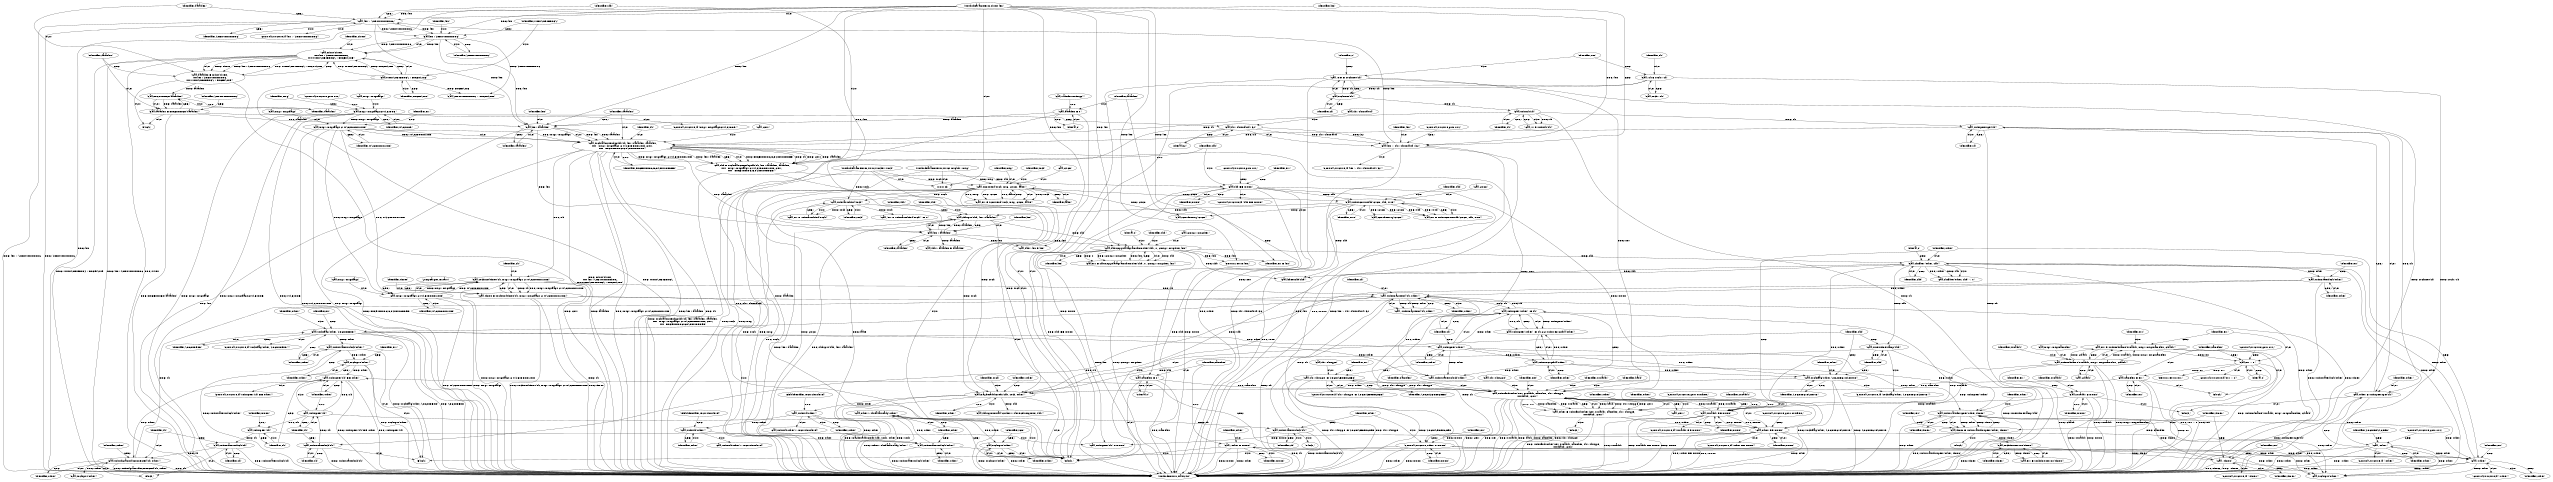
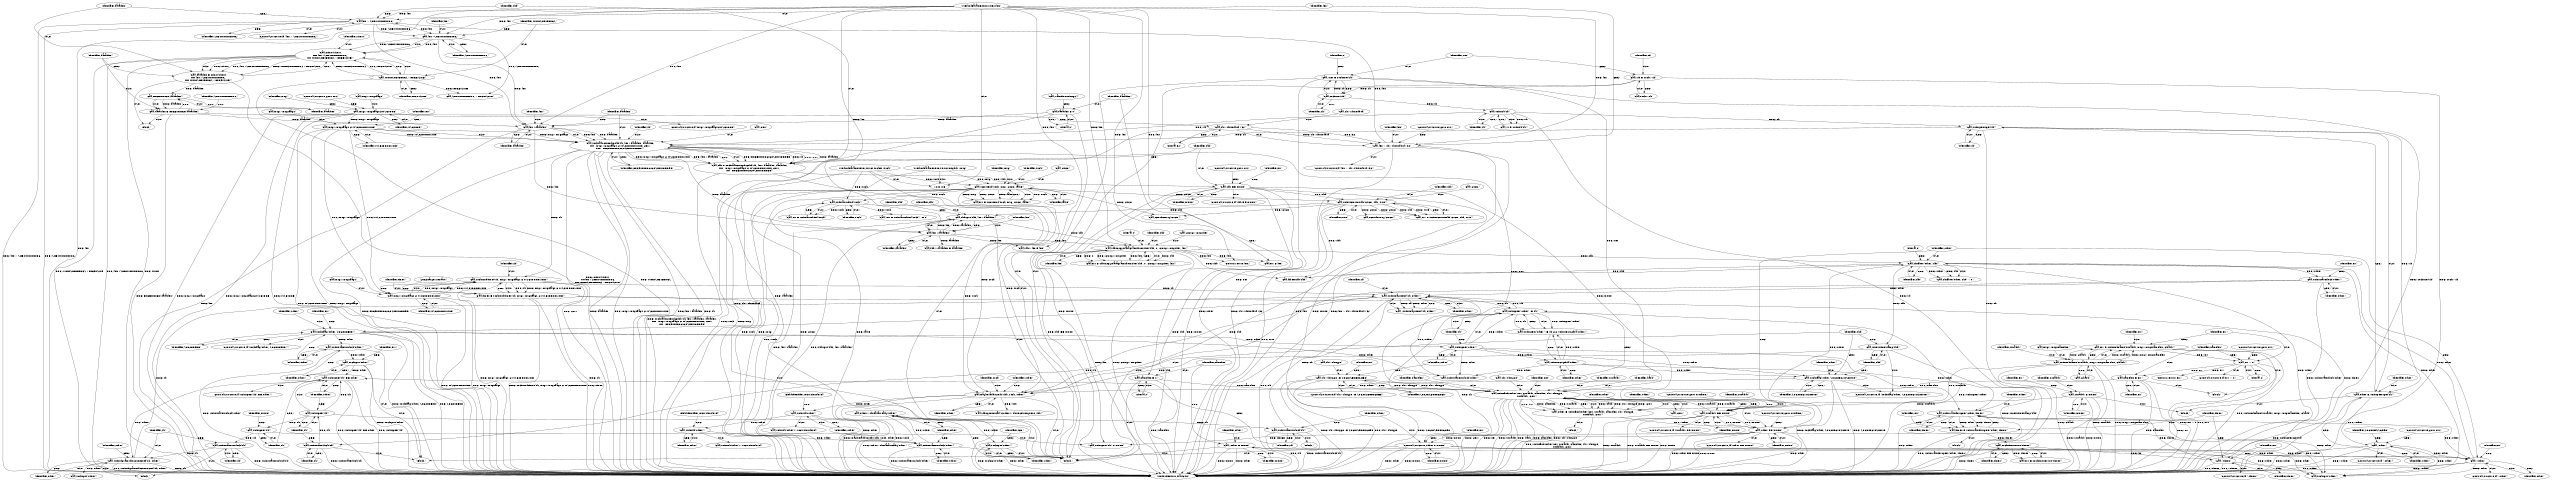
node "(Identifier,err = len)": label "(Identifier,err = len)" -> "(Call,err = len)"
edge "(Call,other == NULL)" -> "(Call,unix_peer(sk) = NULL)": label "DDG: NULL" -> "DDG: ALIGN"
edge "(Call,sock_intr_errno(timeo))" -> "(Call,!timeo)": label "DDG: timeo" -> "DDG: 32"
